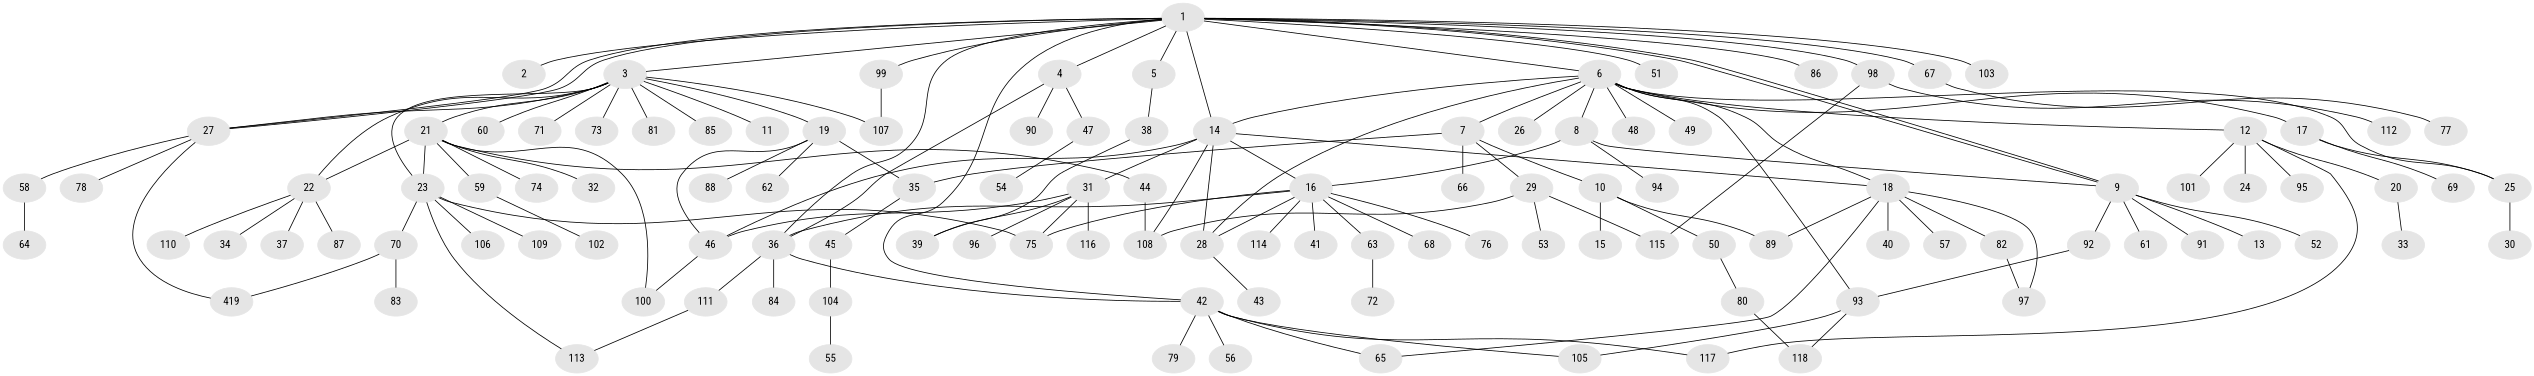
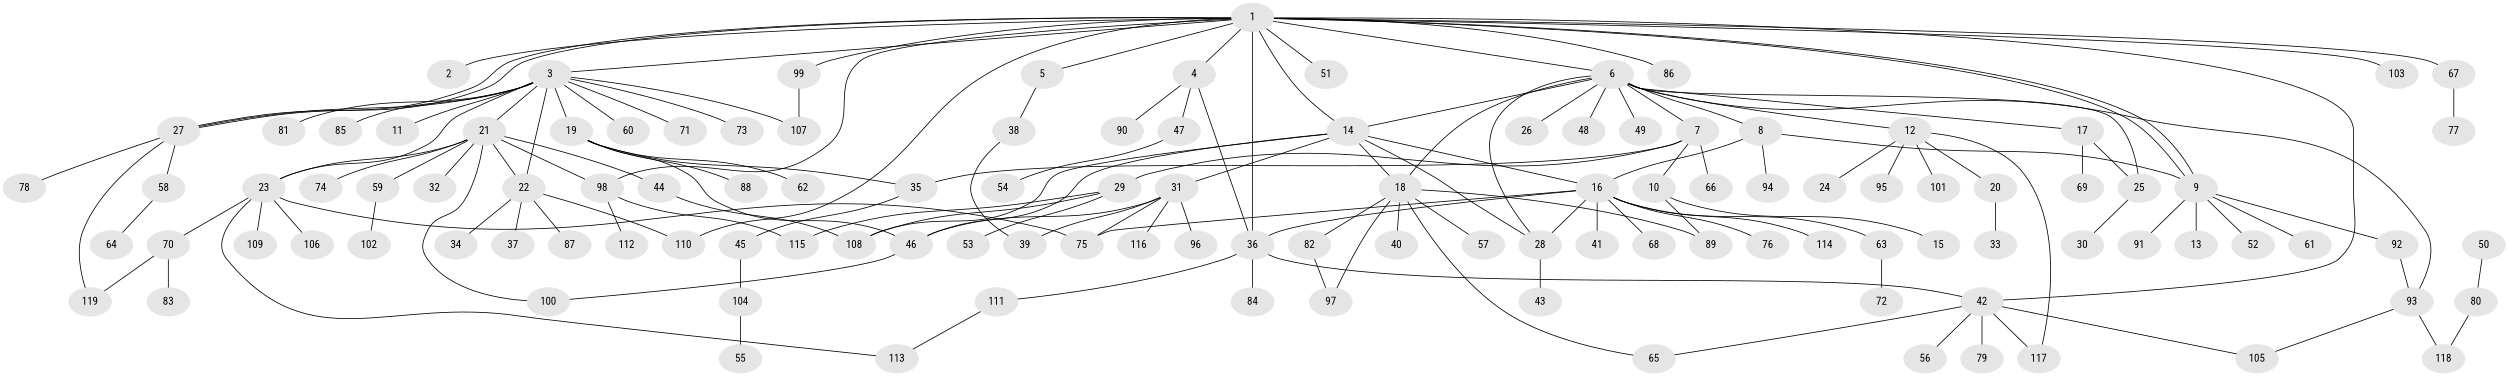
edge "1" -- "110": added
edge "21" -- "98": added
edge "10" -- "50": removed
node "419": label "419" -> "119"
